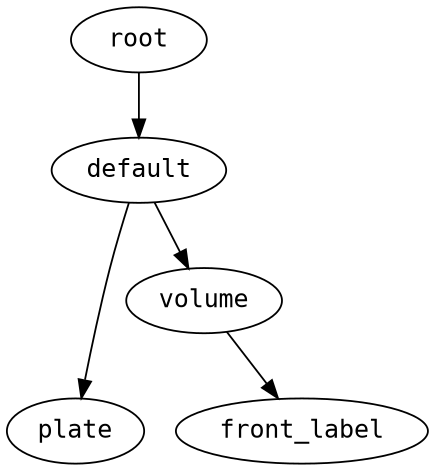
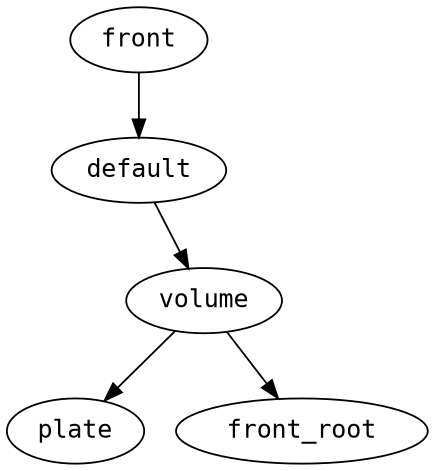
node "root": label "root" -> "front"
edge "default" -> "plate": now "volume" -> "plate"
node "front_label": label "front_label" -> "front_root"
